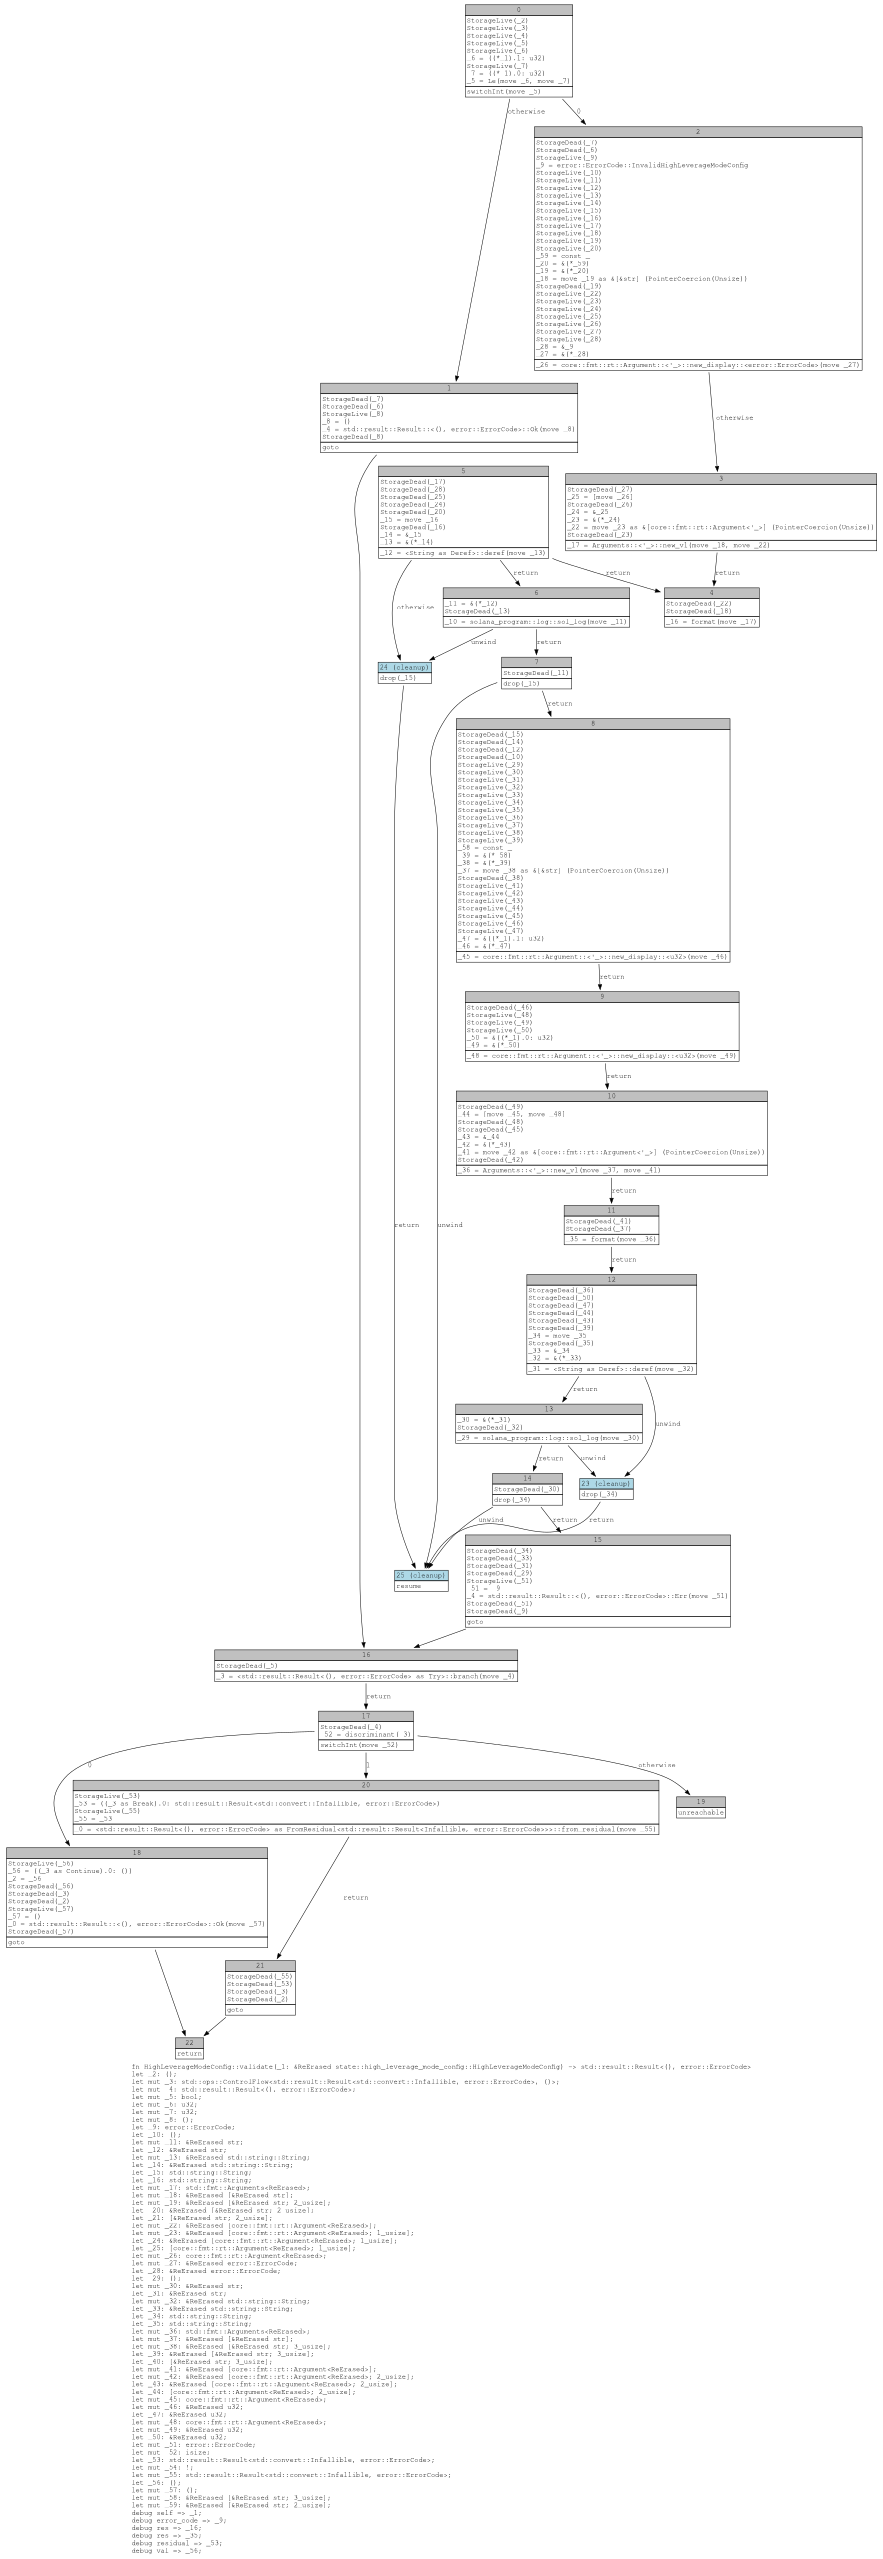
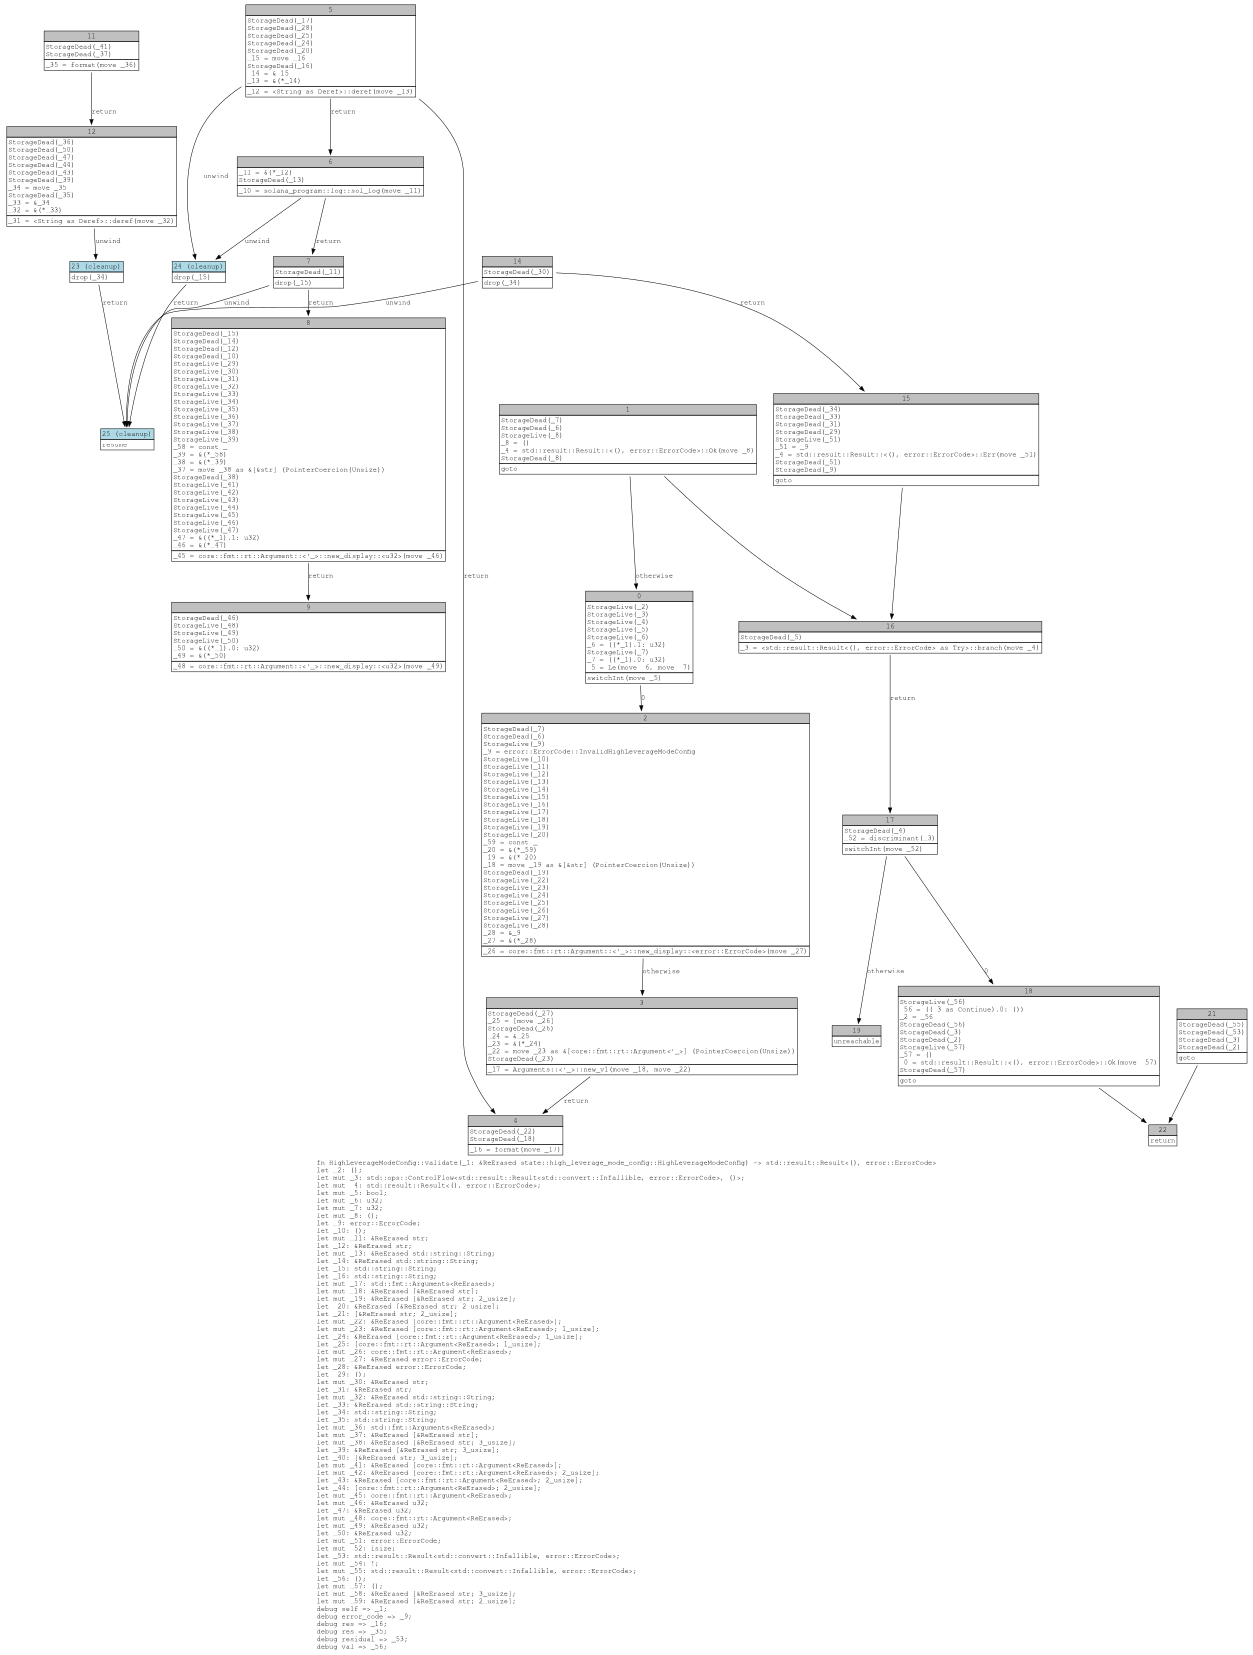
edge "0" -> "1": reversed
edge "5" -> "24 (cleanup)": label "otherwise" -> "unwind"
node "10": removed
node "13": removed
node "20": removed
